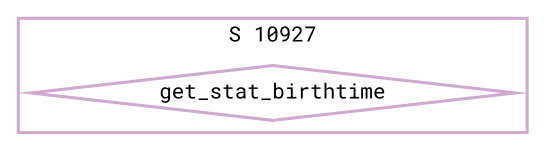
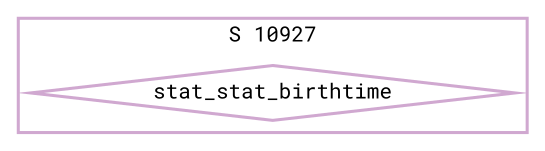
node "get_stat_birthtime": label "get_stat_birthtime" -> "stat_stat_birthtime"
